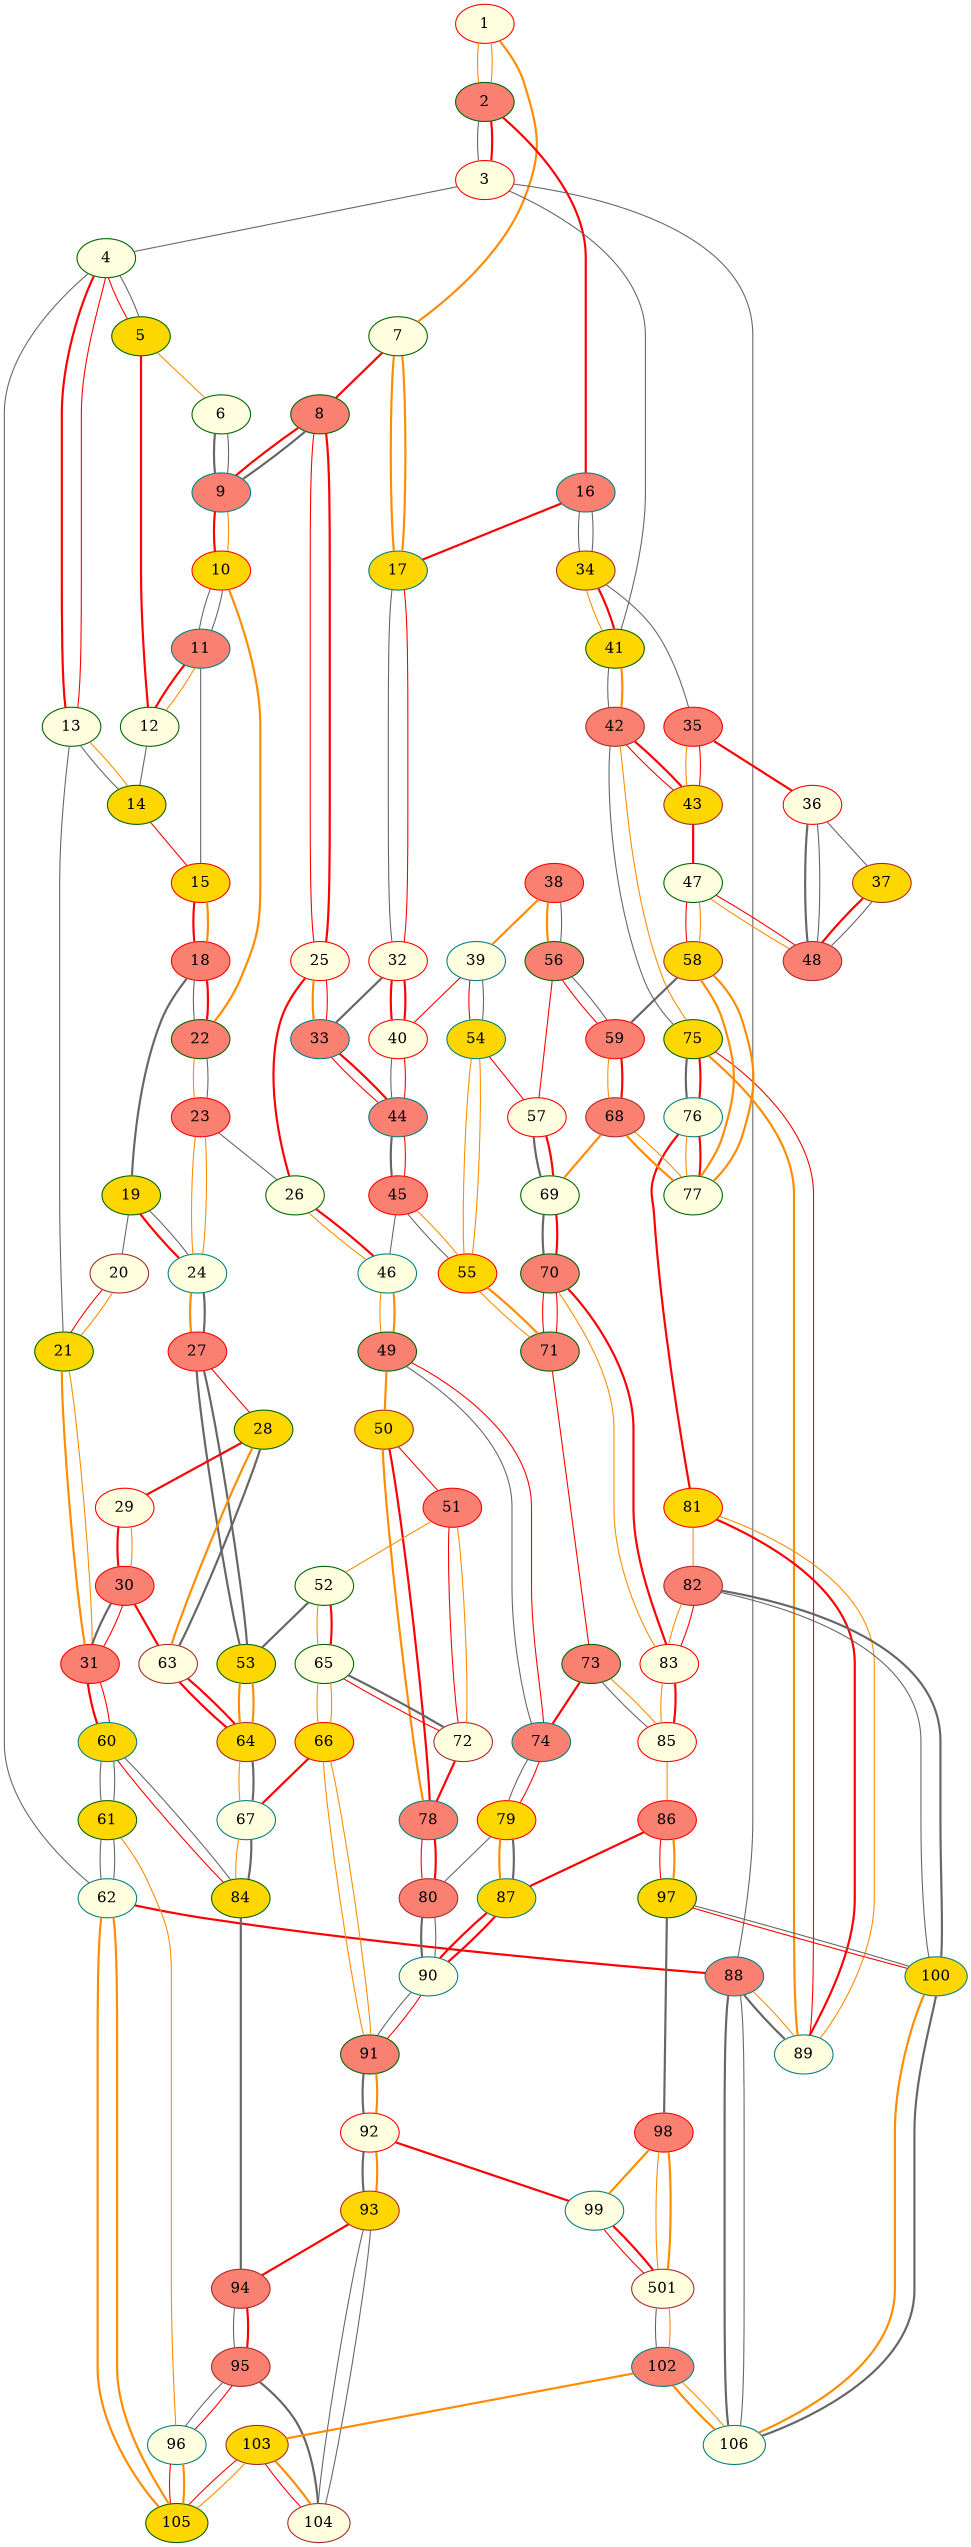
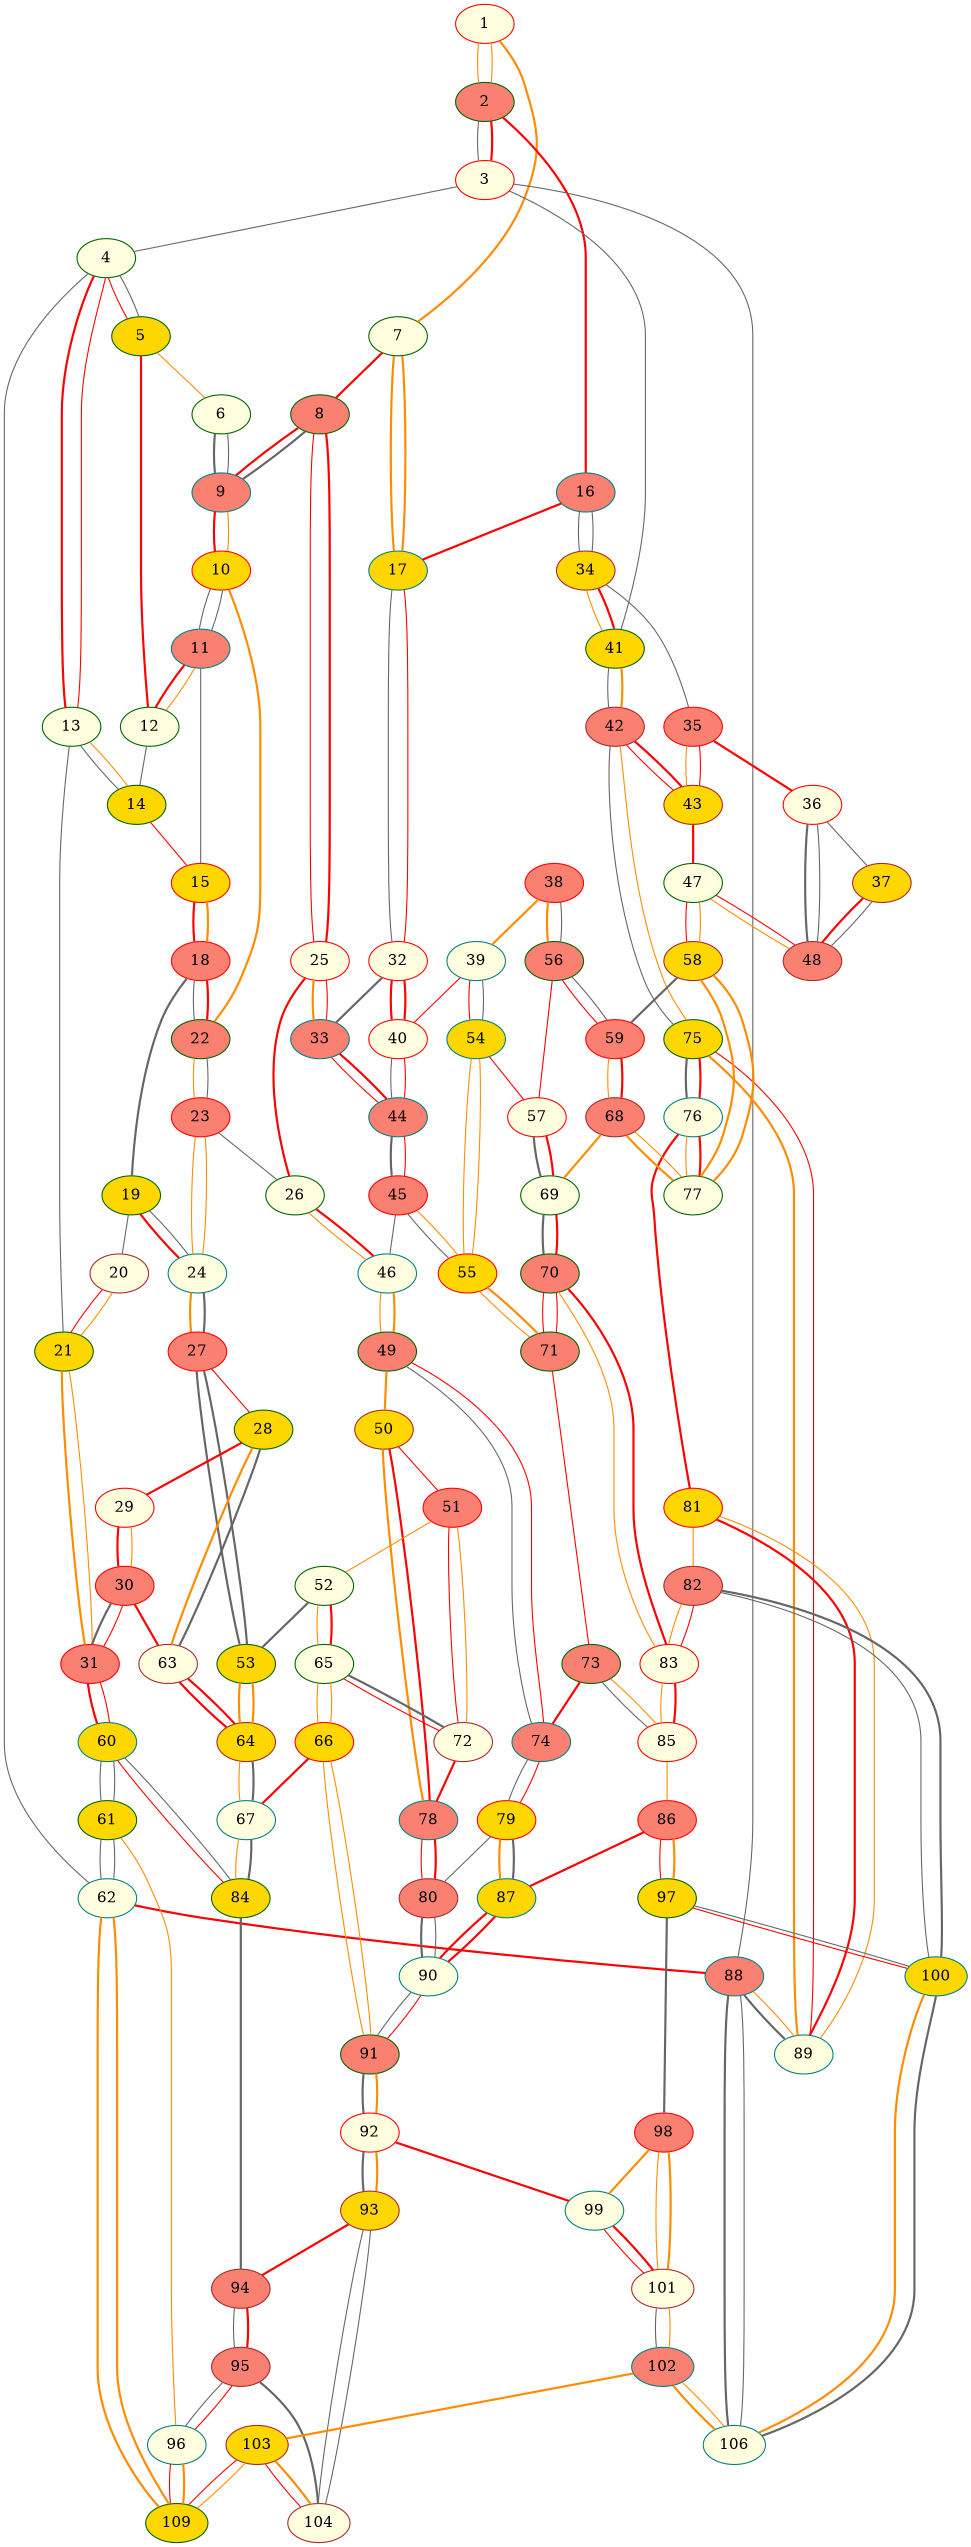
node "501": label "501" -> "101"
node "105": label "105" -> "109"
